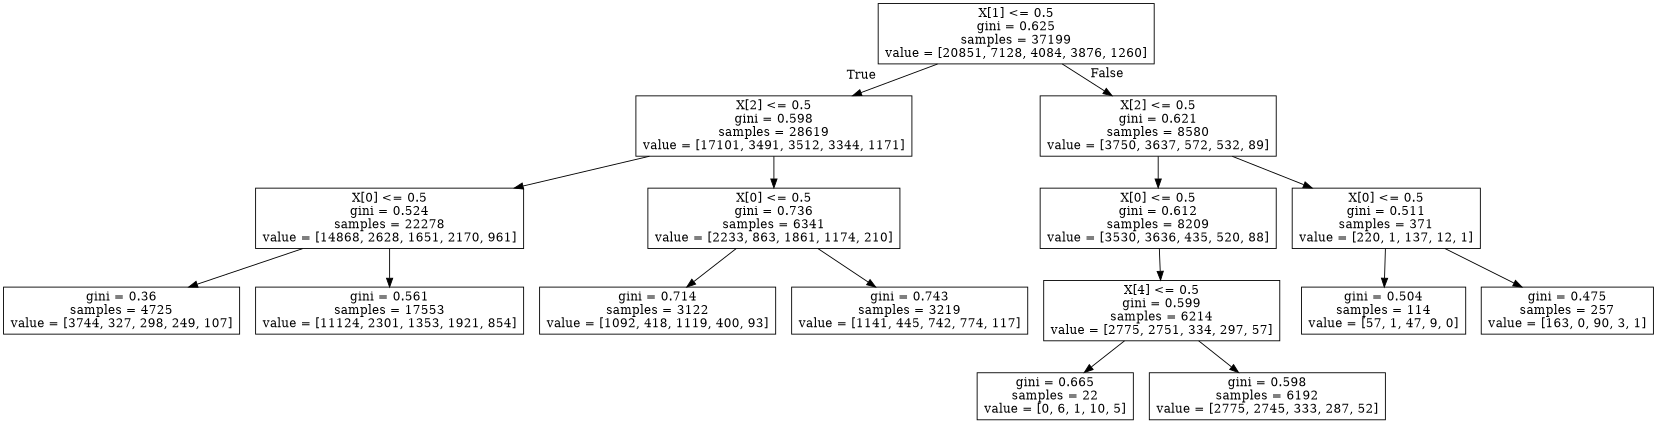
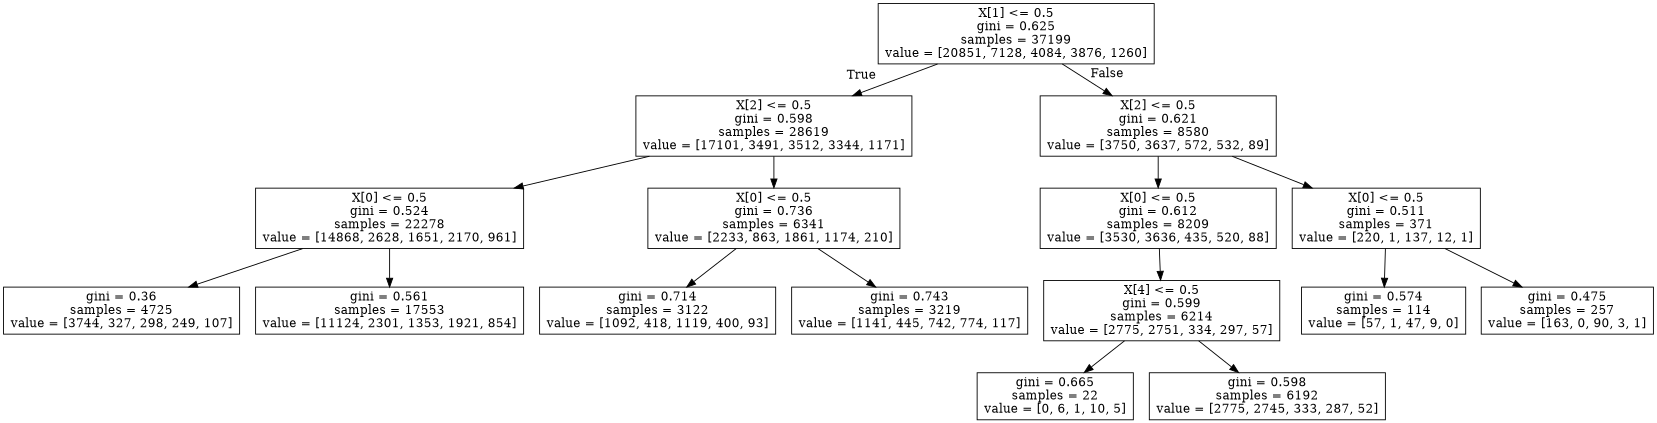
node "gini = 0.504 samples = 114 value = [57, 1, 47, 9, 0]": label "gini = 0.504 samples = 114 value = [57, 1, 47, 9, 0]" -> "gini = 0.574 samples = 114 value = [57, 1, 47, 9, 0]"
